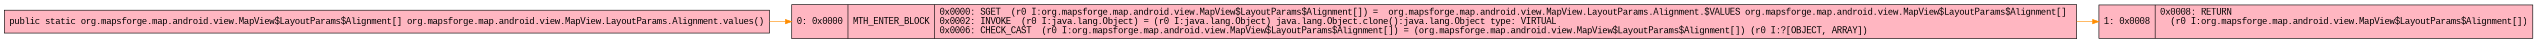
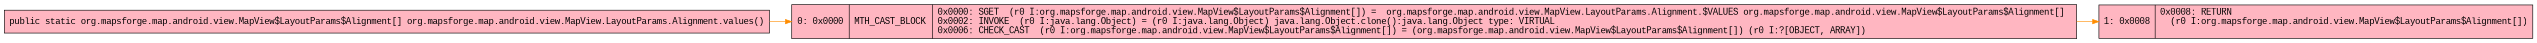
node "0: 0x0000": text "MTH_ENTER_BLOCK" -> "MTH_CAST_BLOCK"
